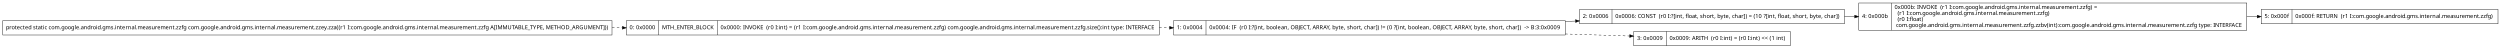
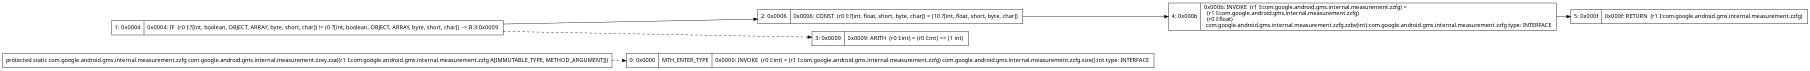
node "0: 0x0000": text "MTH_ENTER_BLOCK" -> "MTH_ENTER_TYPE"
edge "0: 0x0000" -> "1: 0x0004": removed
